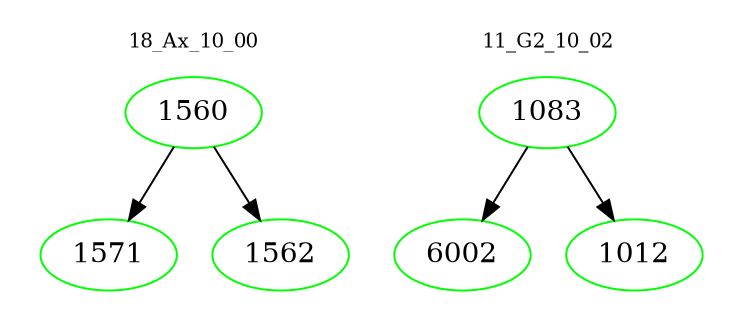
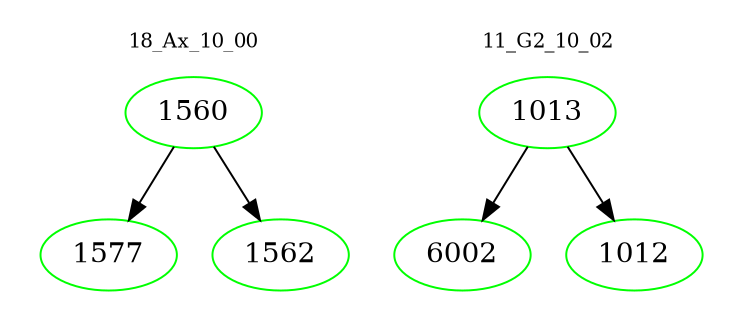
node "1083": label "1083" -> "1013"
node "1571": label "1571" -> "1577"
